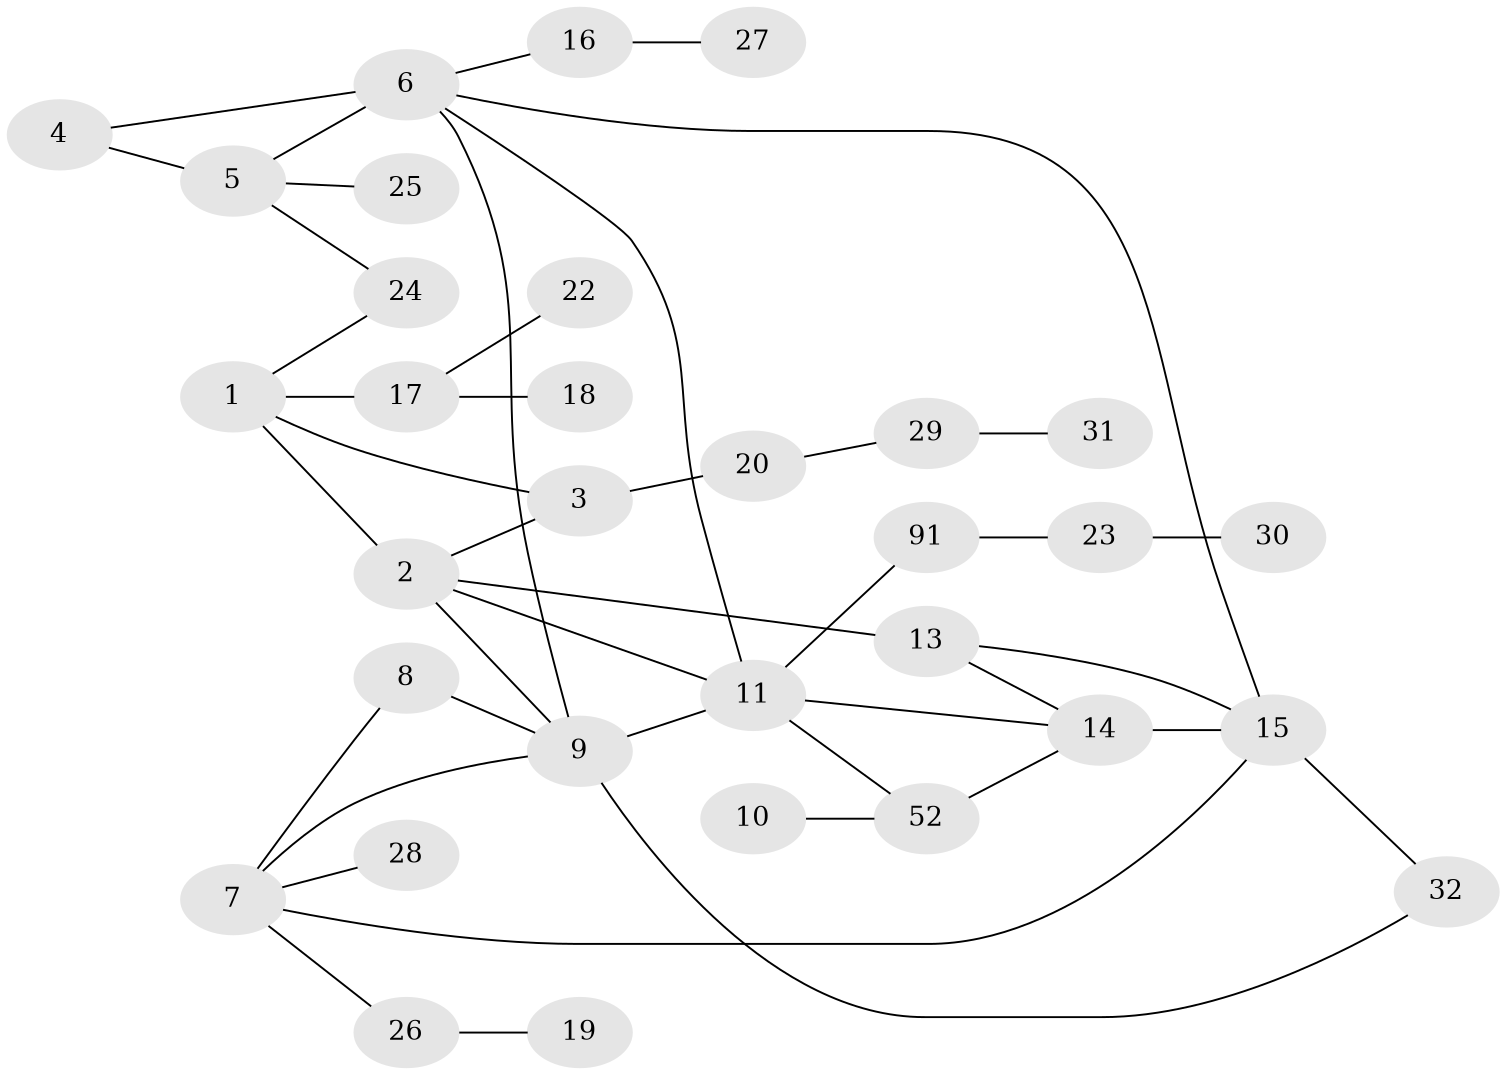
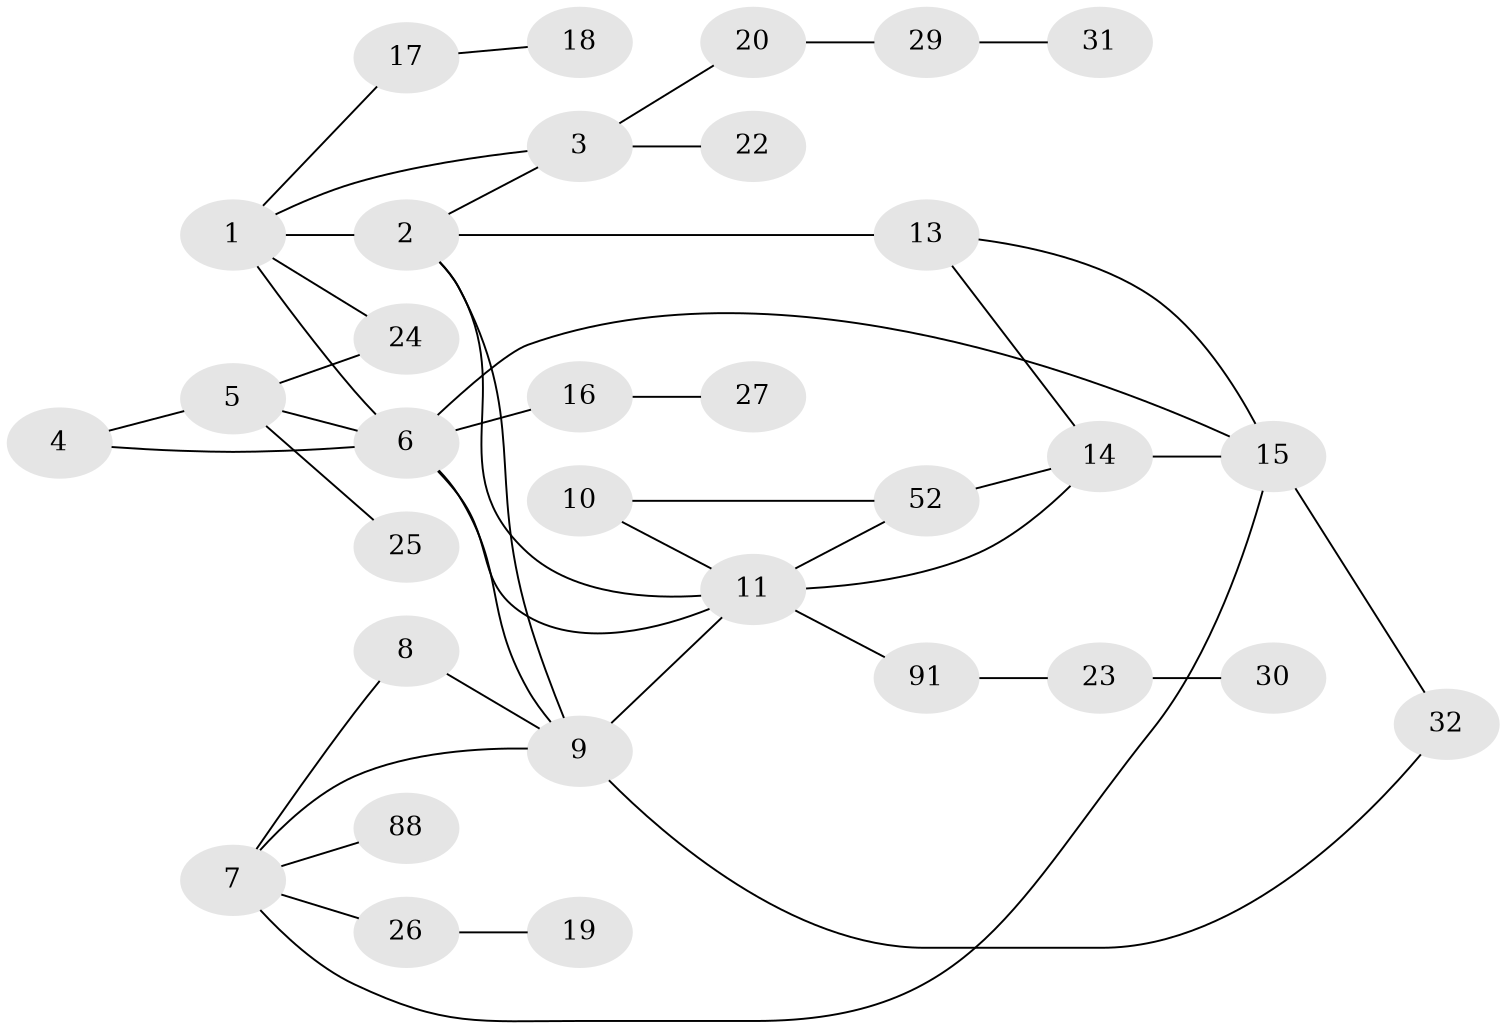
edge "1" -- "6": added
edge "22" -- "17": now "22" -- "3"
edge "10" -- "11": added
node "28": label "28" -> "88"
